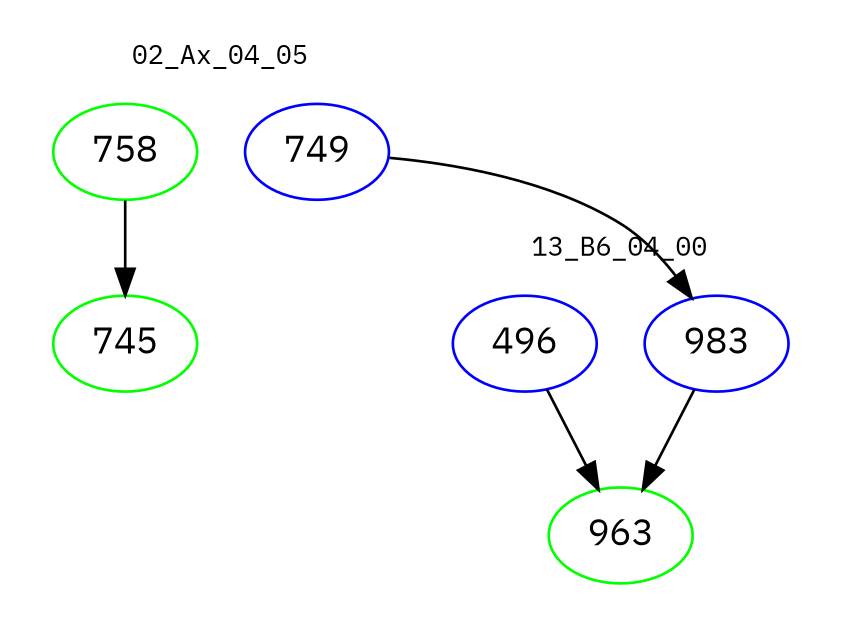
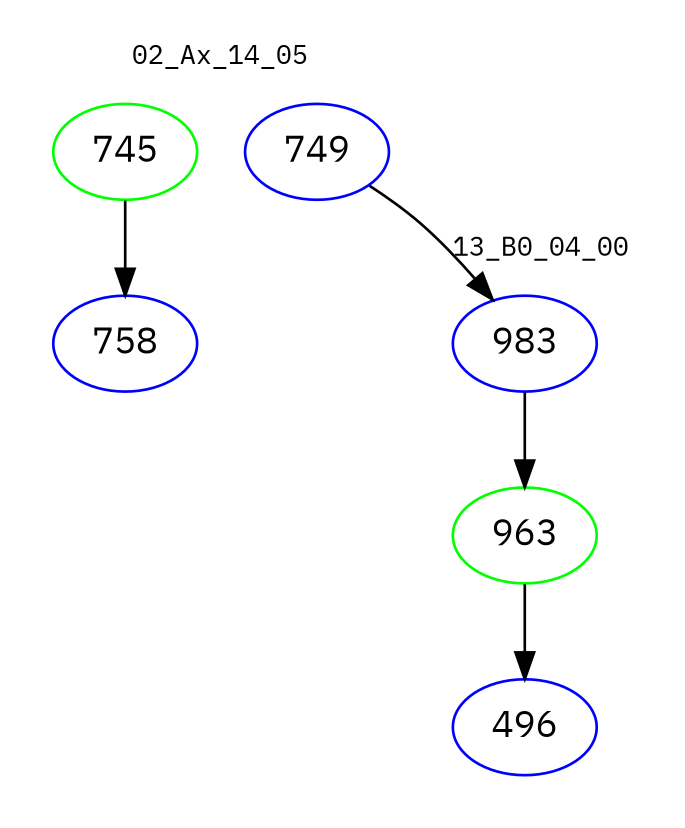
cluster "02_Ax_04_05": label "02_Ax_04_05" -> "02_Ax_14_05"
node "758": color green -> blue
edge "758" -> "745": reversed
cluster "13_B6_04_00": label "13_B6_04_00" -> "13_B0_04_00"
edge "496" -> "963": reversed
